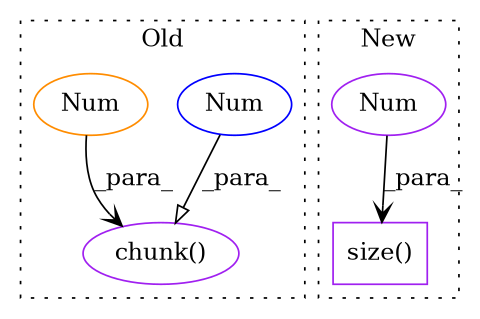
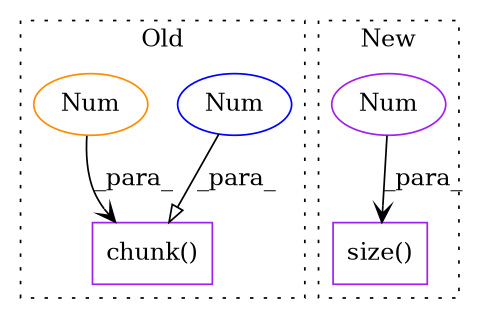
node "chunk()": shape ellipse -> box
